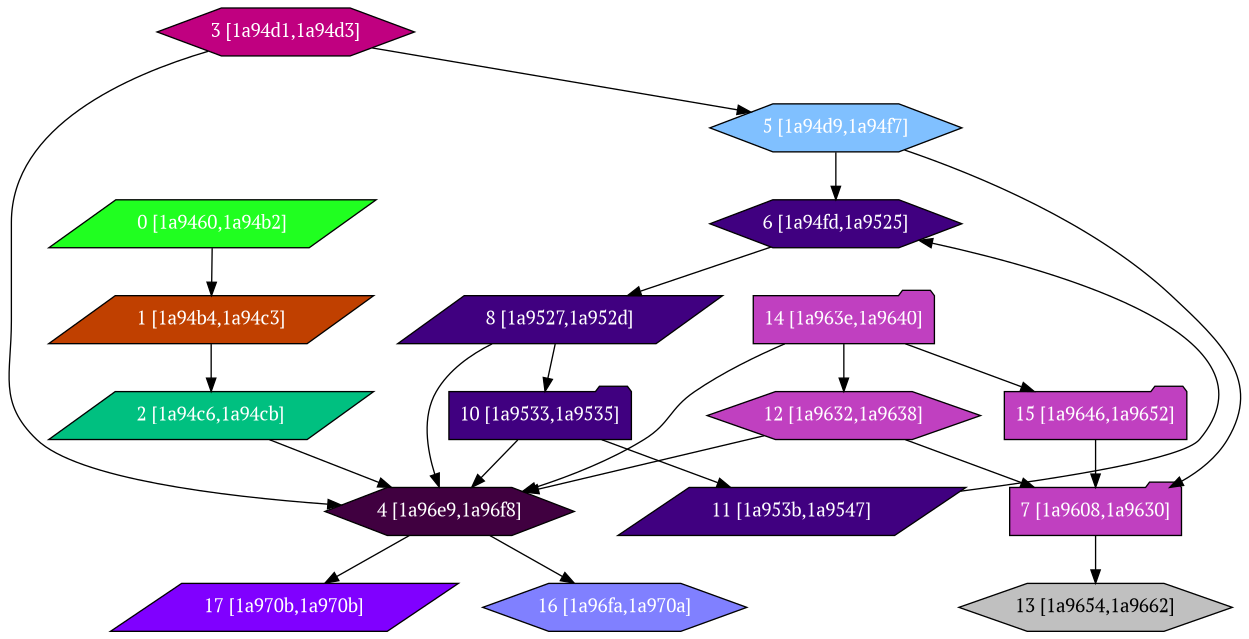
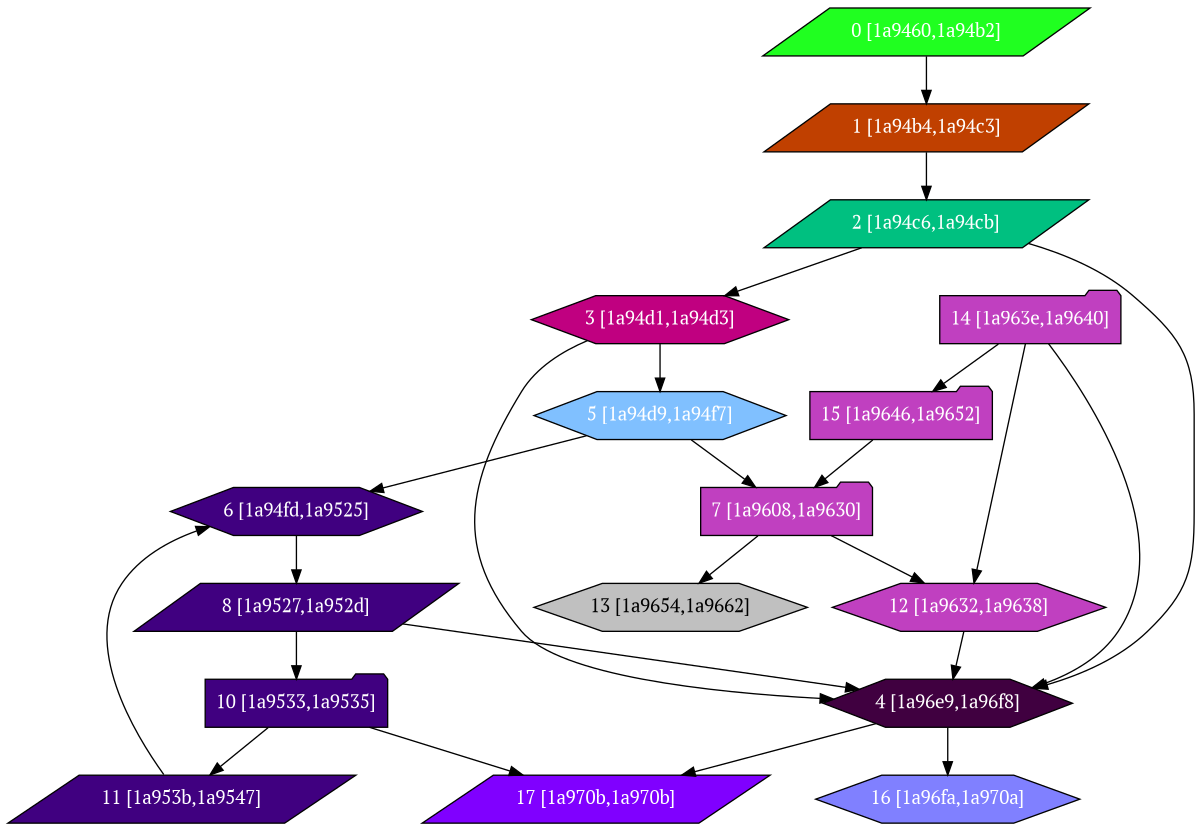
edge "2 [1a94c6,1a94cb]" -> "3 [1a94d1,1a94d3]": added
edge "10 [1a9533,1a9535]" -> "4 [1a96e9,1a96f8]": now "10 [1a9533,1a9535]" -> "17 [1a970b,1a970b]"
edge "12 [1a9632,1a9638]" -> "7 [1a9608,1a9630]": reversed
